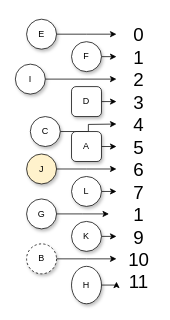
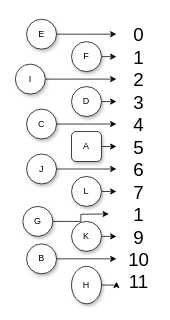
node "D": shape rounded rectangle -> ellipse
node "C": moved (45, 132) -> (42, 124)
node "J": fillcolor #fff2cc -> #ffffff
node "G": moved (42, 214) -> (38, 222)
node "B": style dashed -> solid
